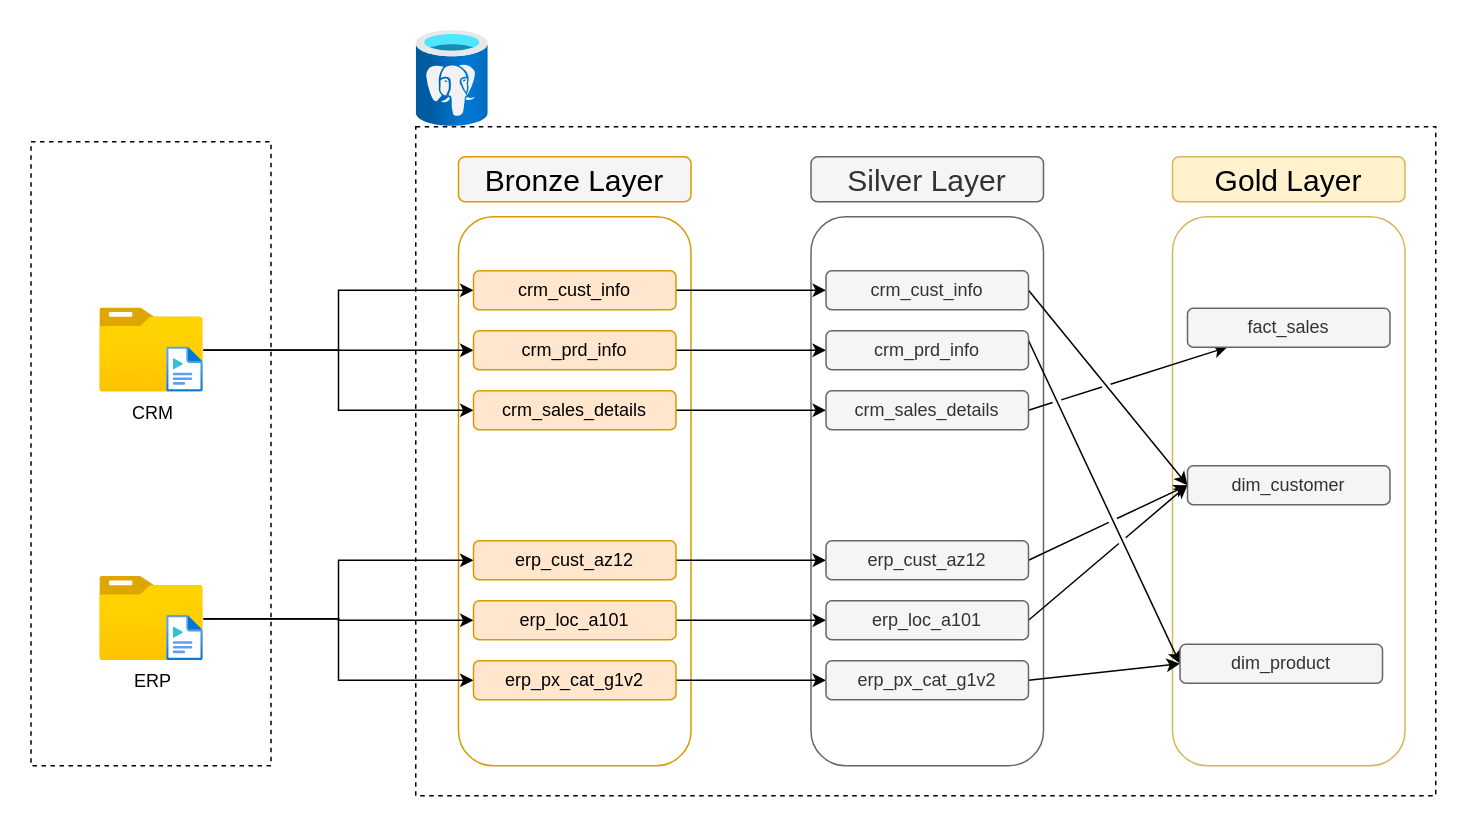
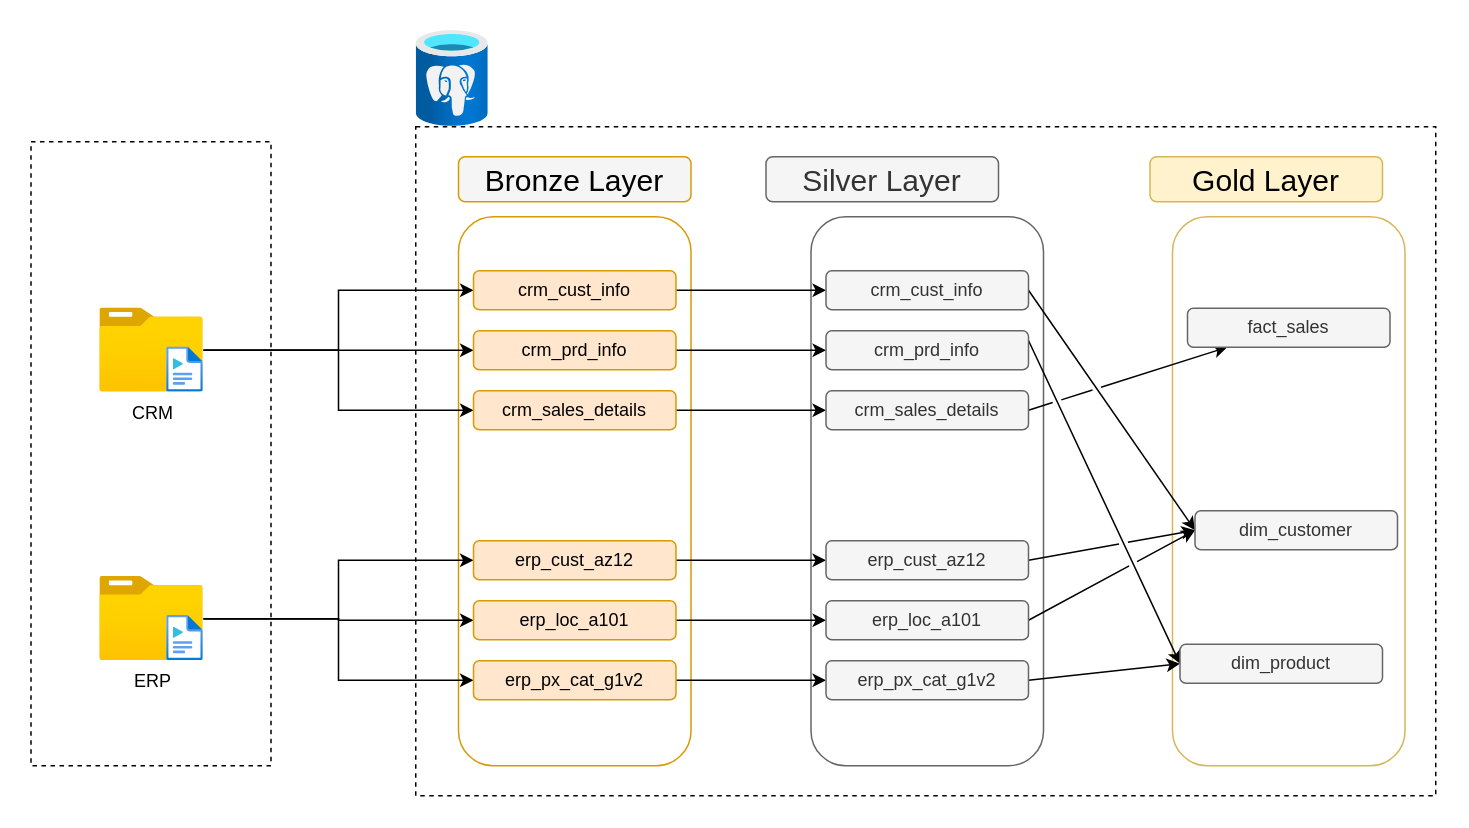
node "Silver Layer": moved (927, 179) -> (882, 179)
node "Gold Layer": moved (1289, 179) -> (1266, 179)
node "dim_customer": moved (1289, 485) -> (1296, 530)
